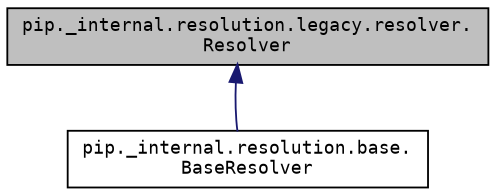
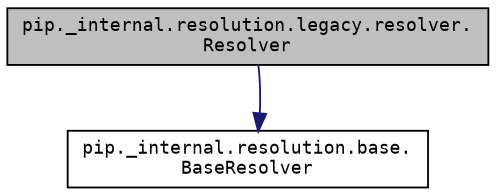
edge "pip._internal.resolution.base. BaseResolver" -> "pip._internal.resolution.legacy.resolver. Resolver": reversed
